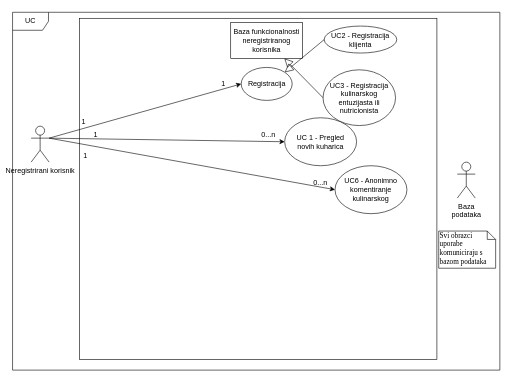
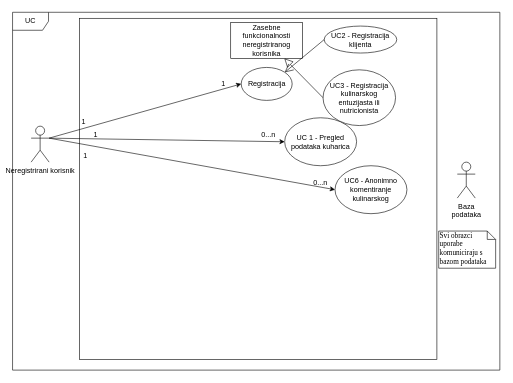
node "Baza funkcionalnosti neregistriranog korisnika": label "Baza funkcionalnosti neregistriranog korisnika" -> "Zasebne funkcionalnosti neregistriranog korisnika"
edge "UC2 - Registracija klijenta" -> "Registracija": arrowhead block -> open
node "UC 1 - Pregled novih kuharica": label "UC 1 - Pregled novih kuharica" -> "UC 1 - Pregled podataka kuharica"
